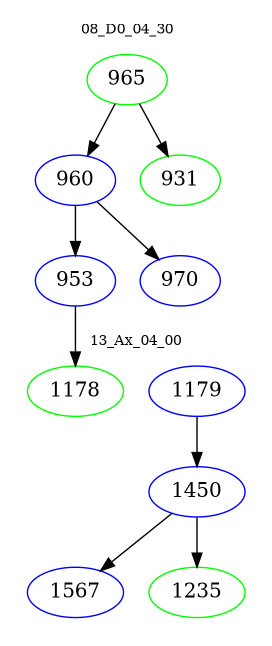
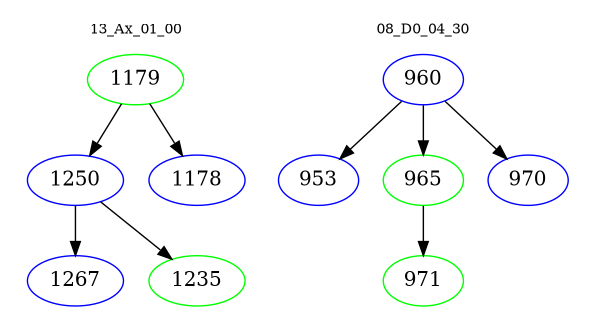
edge "965" -> "960": reversed
node "931": label "931" -> "971"
edge "953" -> "1178": now "1179" -> "1178"
cluster "13_Ax_04_00": label "13_Ax_04_00" -> "13_Ax_01_00"
node "1178": color green -> blue
node "1179": color blue -> green
node "1450": label "1450" -> "1250"
node "1567": label "1567" -> "1267"
